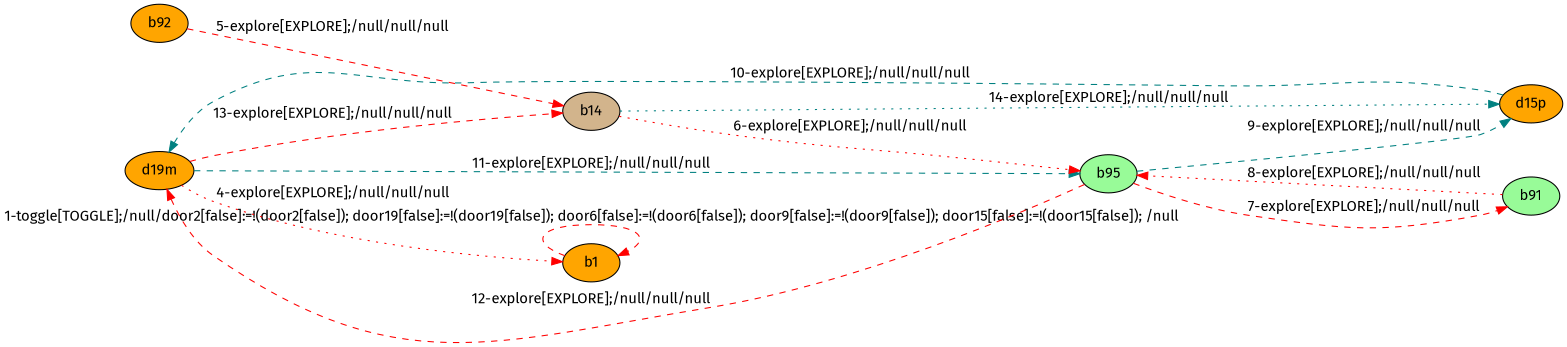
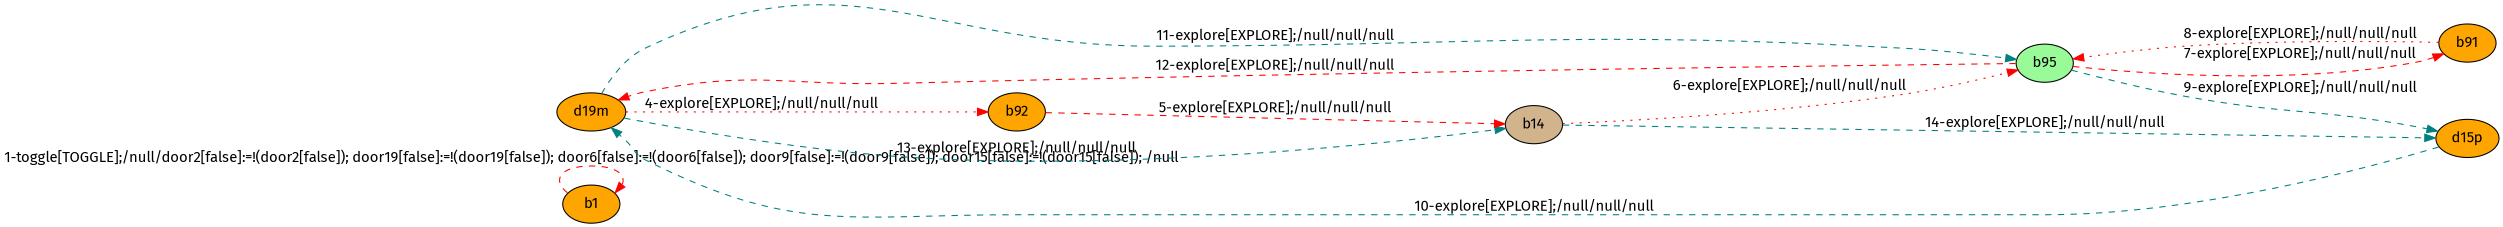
edge "b14" -> "d15p": style dotted -> dashed
edge "d19m" -> "b14": color red -> teal
node "b91": fillcolor palegreen -> orange
edge "d19m" -> "b1": now "d19m" -> "b92"
